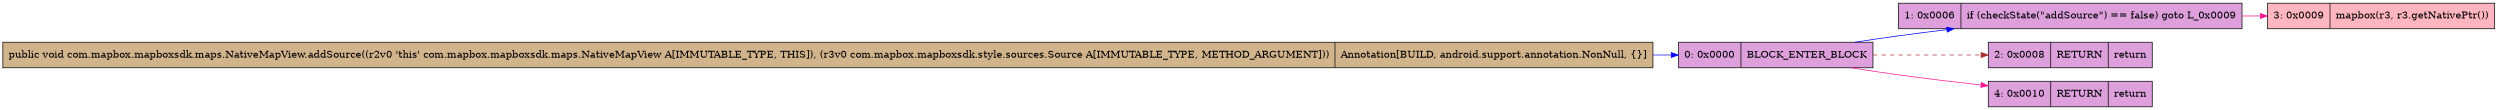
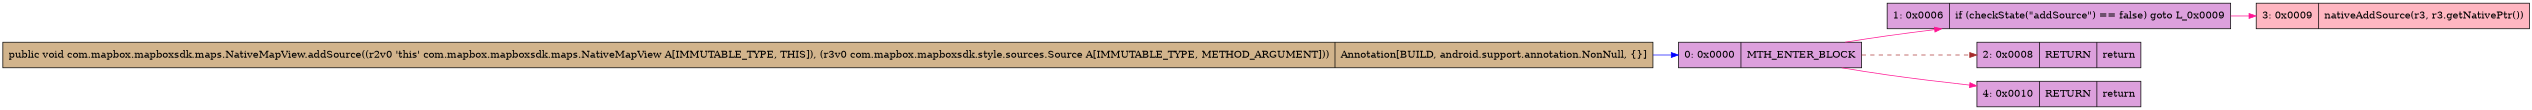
node "3: 0x0009": text "mapbox(r3, r3.getNativePtr())" -> "nativeAddSource(r3, r3.getNativePtr())"
edge "0: 0x0000" -> "1: 0x0006": color blue -> deeppink
node "0: 0x0000": text "BLOCK_ENTER_BLOCK" -> "MTH_ENTER_BLOCK"
